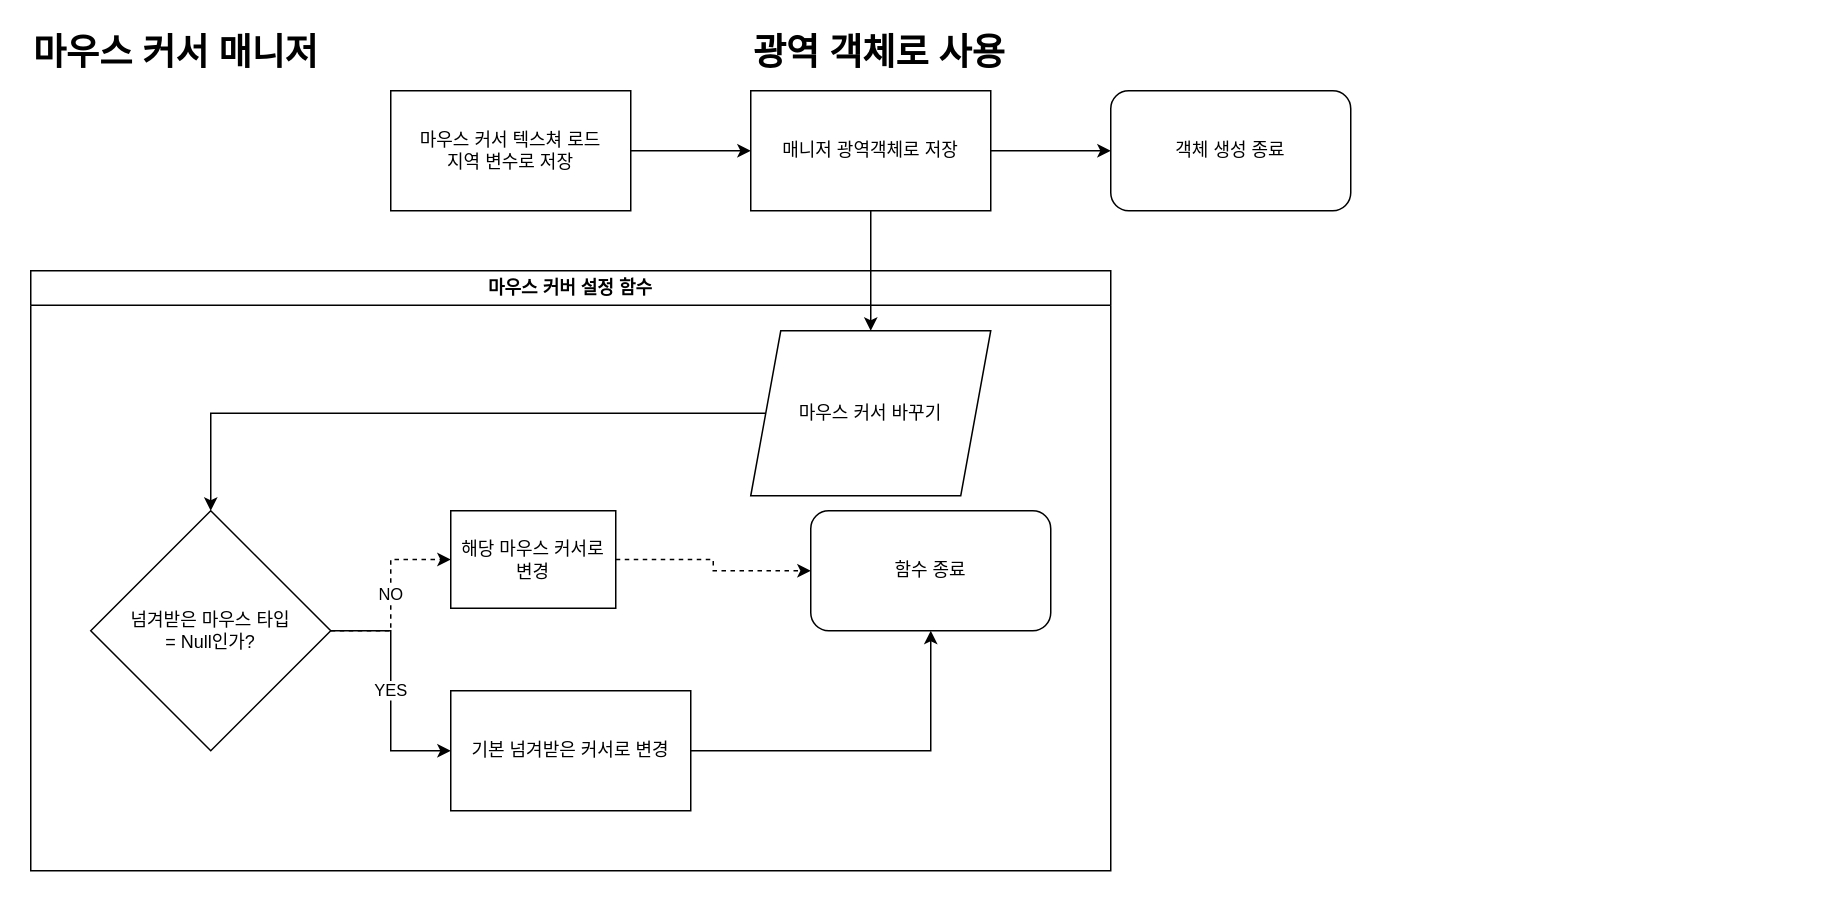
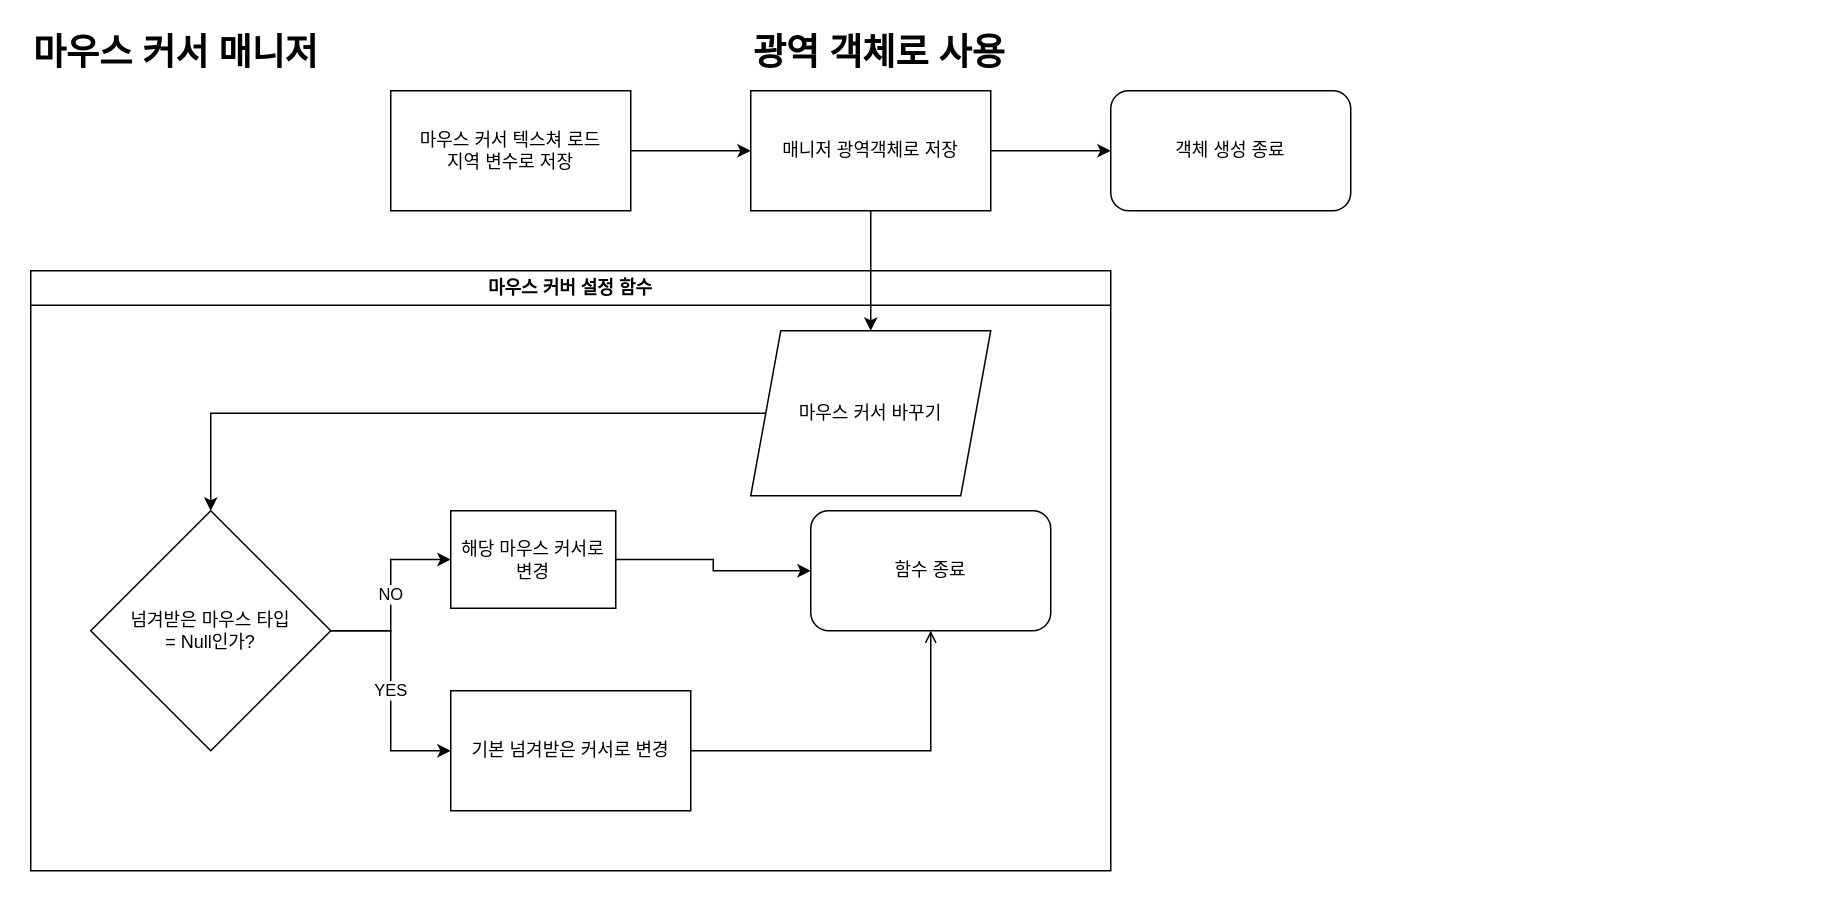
edge "넘겨받은 마우스 타입 = Null인가?" -> "해당 마우스 커서로 변경": style dashed -> solid
edge "해당 마우스 커서로 변경" -> "함수 종료": style dashed -> solid
edge "기본 넘겨받은 커서로 변경" -> "함수 종료": arrowhead classic -> open
